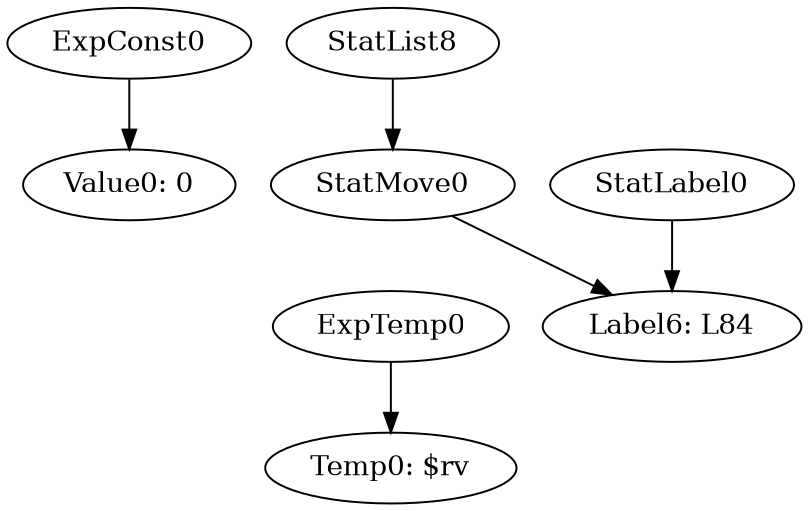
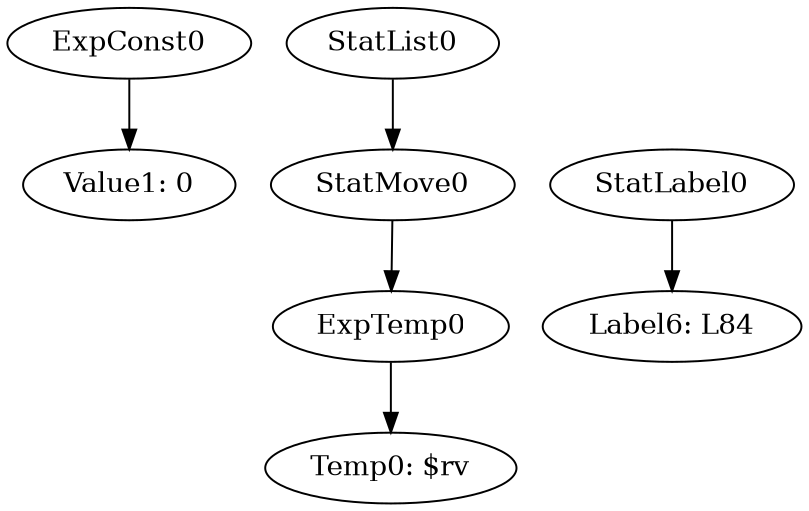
node "StatList8": label "StatList8" -> "StatList0"
node "Value0: 0": label "Value0: 0" -> "Value1: 0"
edge "StatMove0" -> "Label6: L84": now "StatMove0" -> "ExpTemp0"
